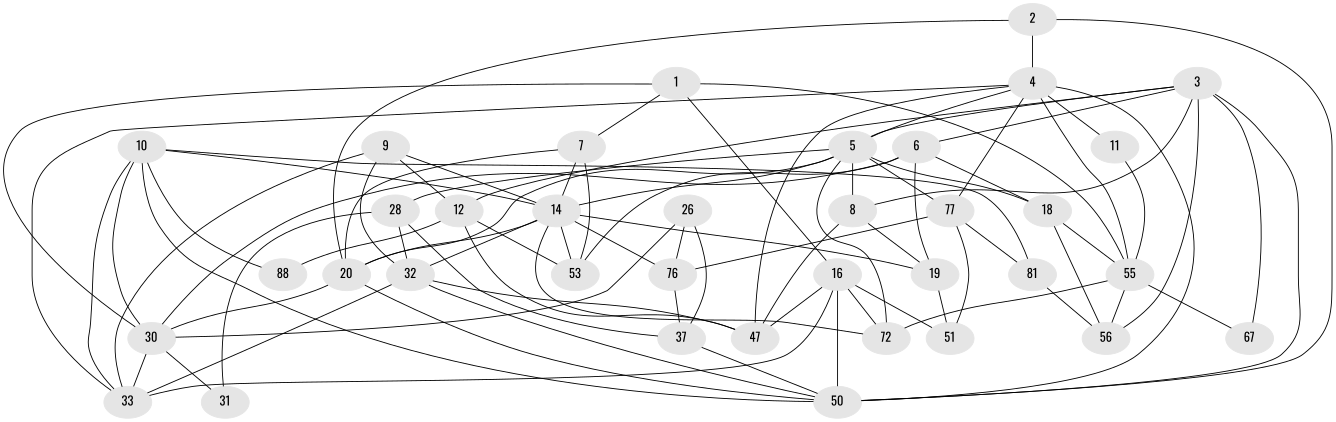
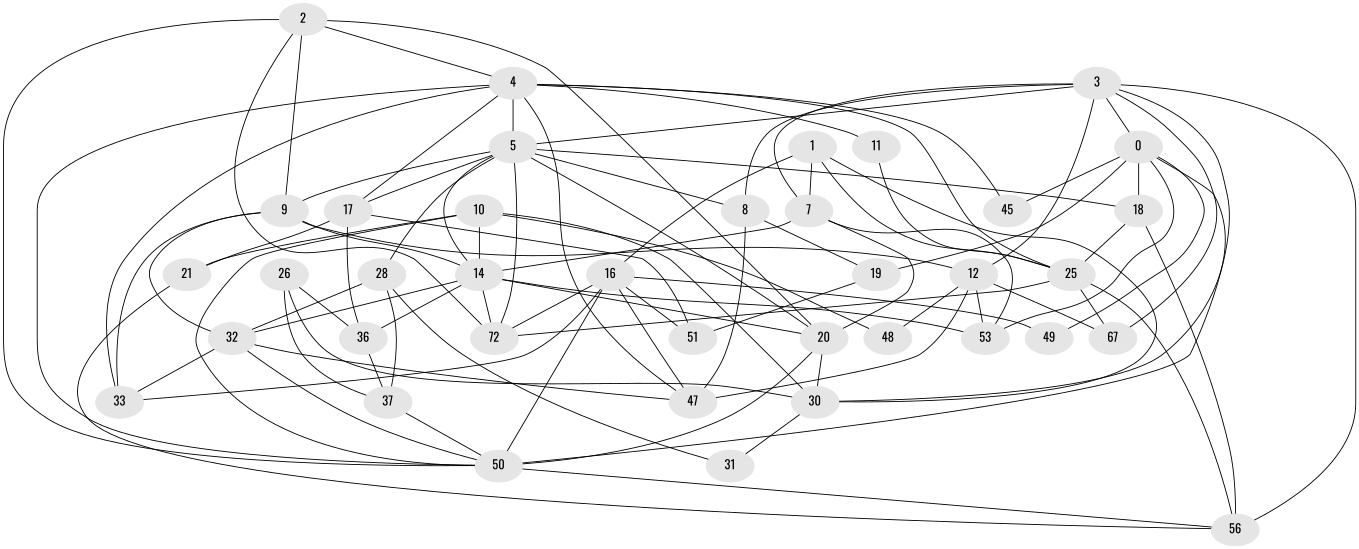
edge "3" -- "7": added
edge "2" -- "9": added
node "6": label "6" -> "0"
edge "5" -- "9": added
node "77": label "77" -> "17"
node "45": added
edge "2" -- "72": added
edge "14" -- "19": removed
edge "10" -- "33": removed
node "88": label "88" -> "48"
node "76": label "76" -> "36"
node "81": label "81" -> "21"
node "55": label "55" -> "25"
edge "12" -- "67": added
node "49": added
edge "30" -- "33": removed
edge "50" -- "56": added
